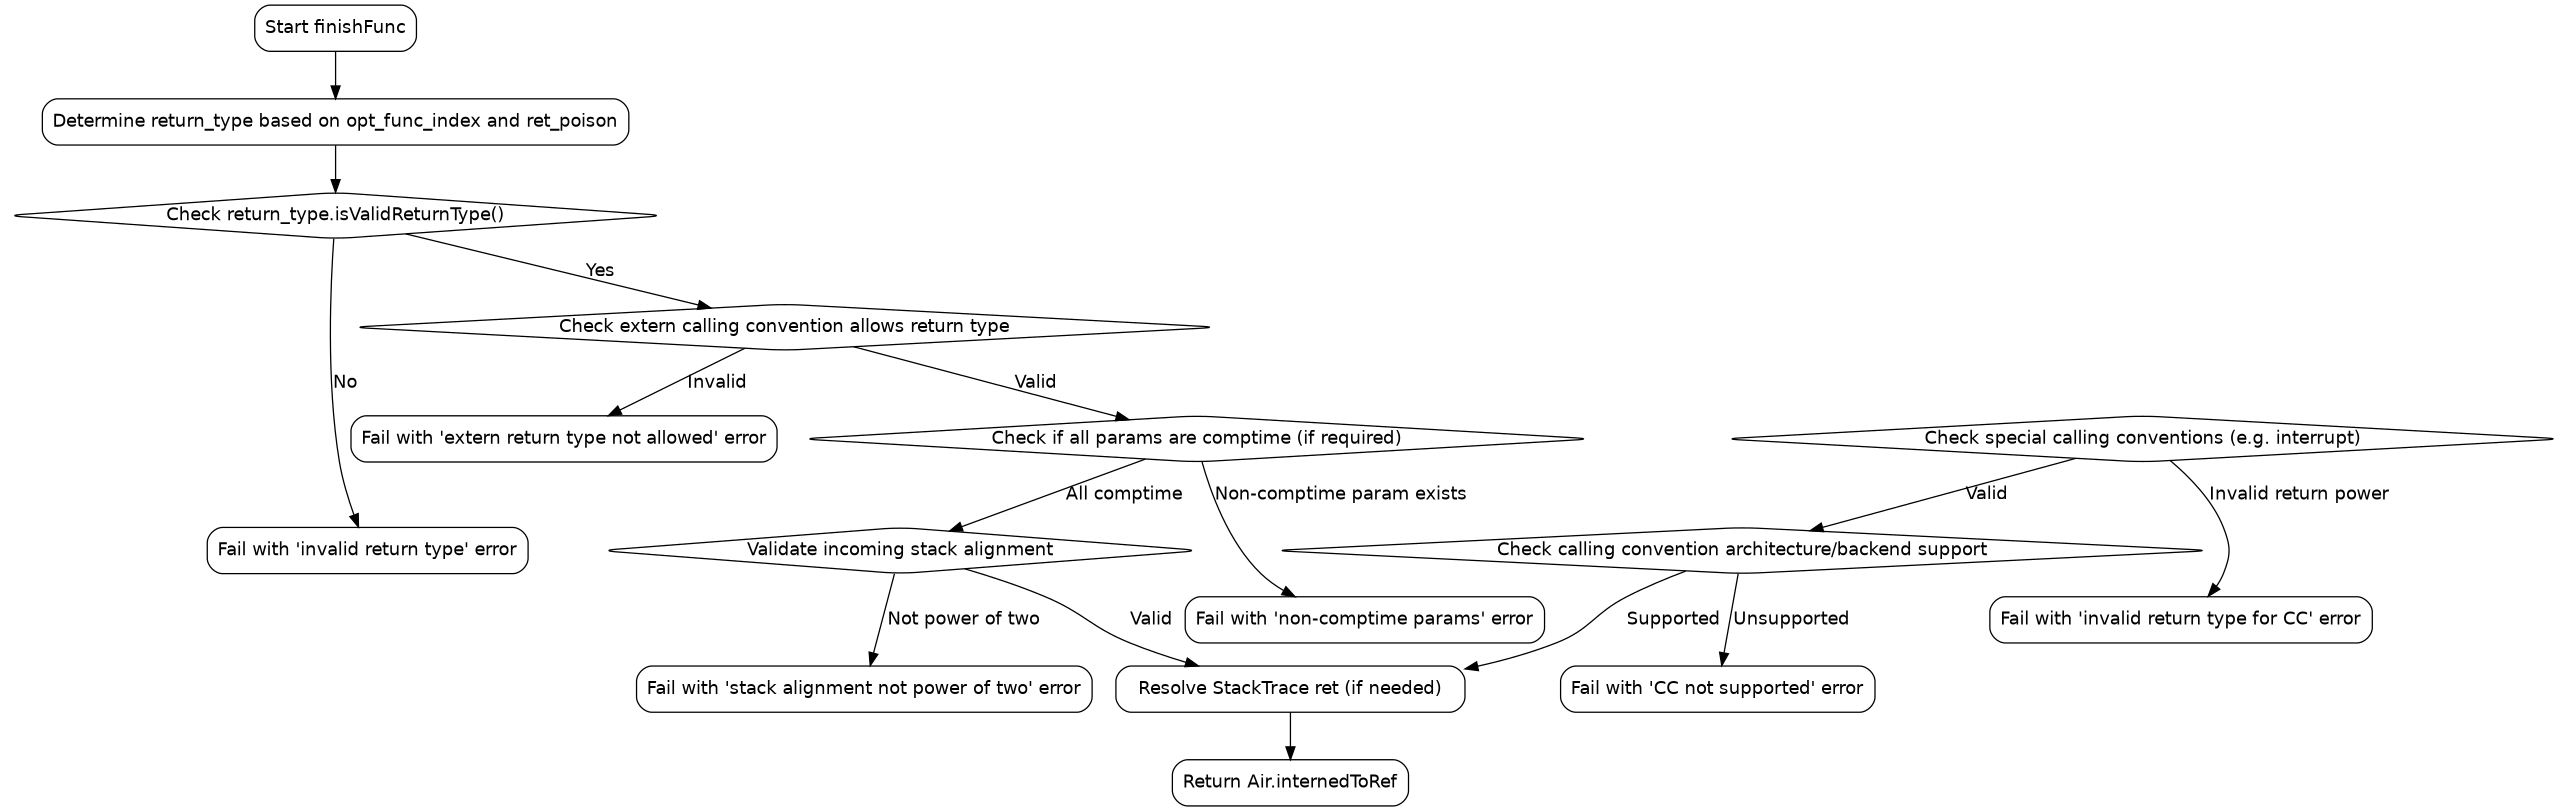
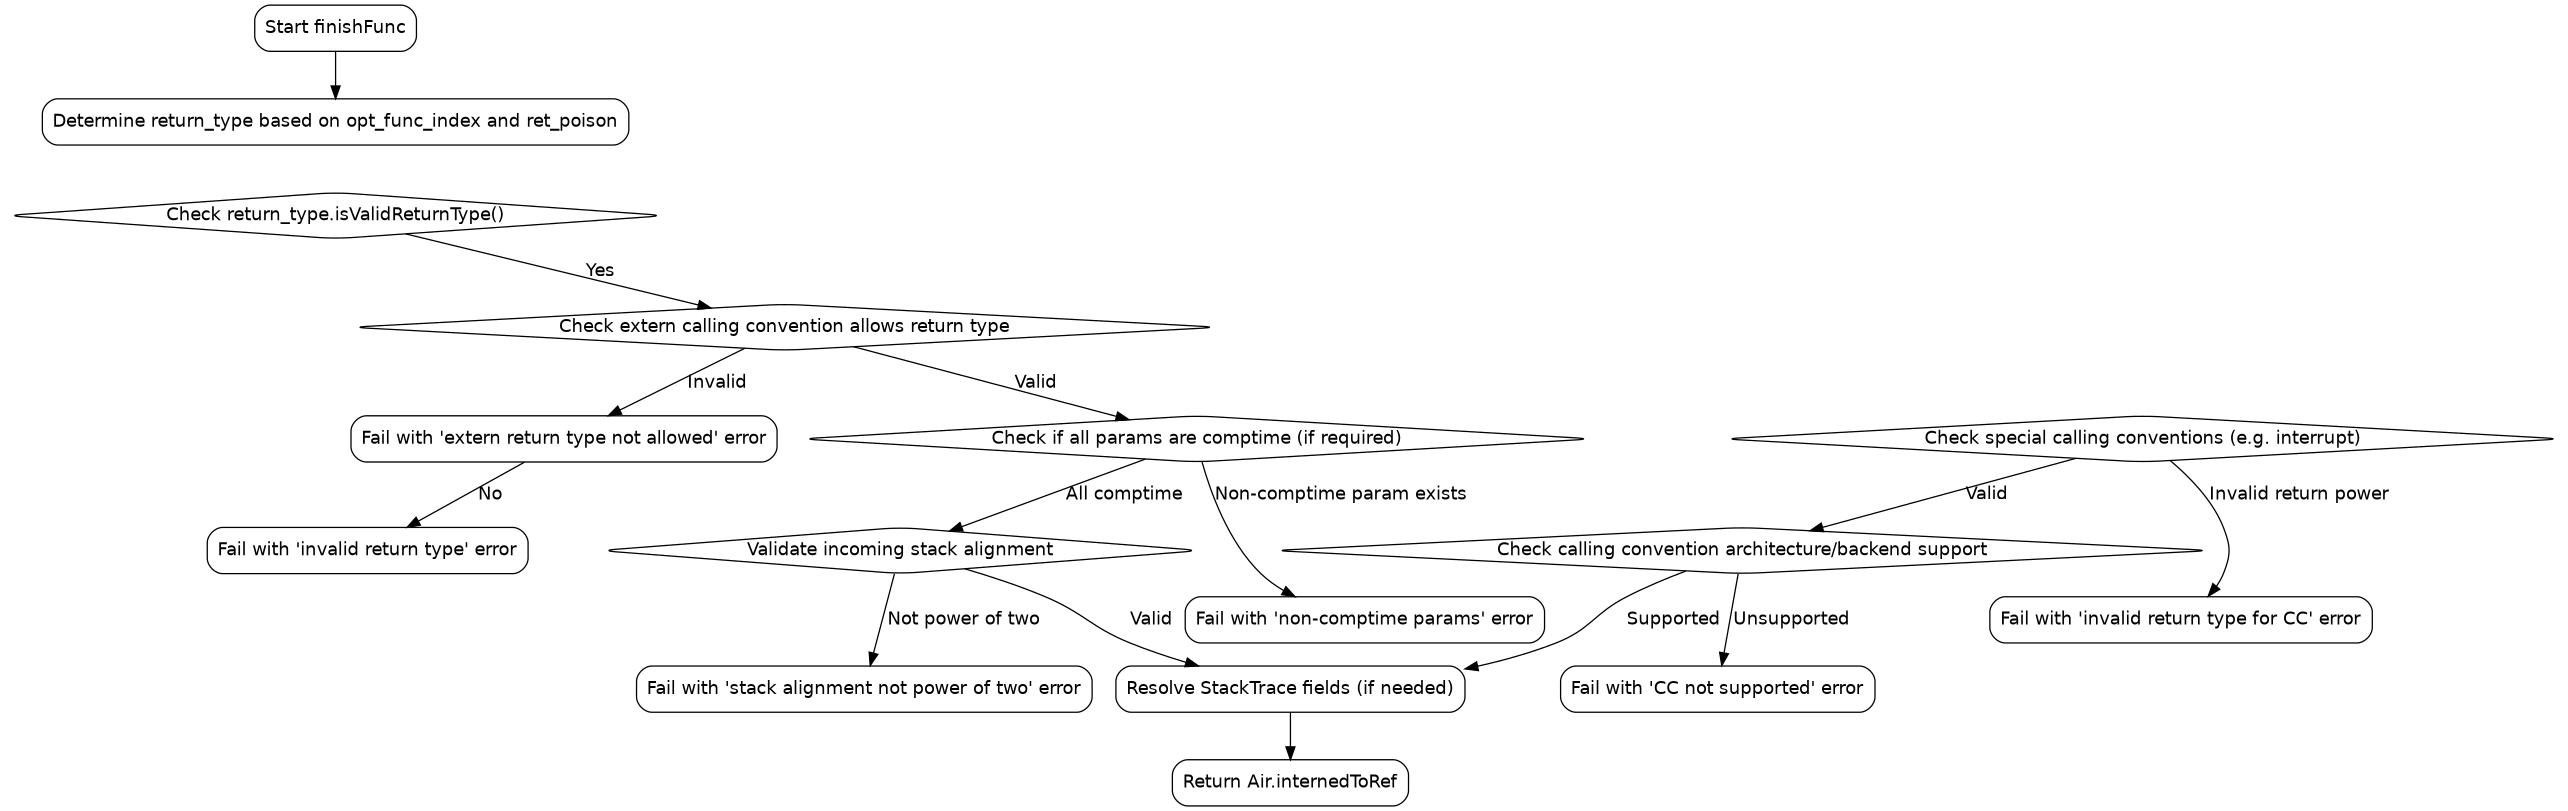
edge "Determine return_type based on opt_func_index and ret_poison" -> "Check return_type.isValidReturnType()": removed
edge "Check return_type.isValidReturnType()" -> "Fail with 'invalid return type' error": now "Fail with 'extern return type not allowed' error" -> "Fail with 'invalid return type' error"
node "Resolve StackTrace ret (if needed)": label "Resolve StackTrace ret (if needed)" -> "Resolve StackTrace fields (if needed)"
